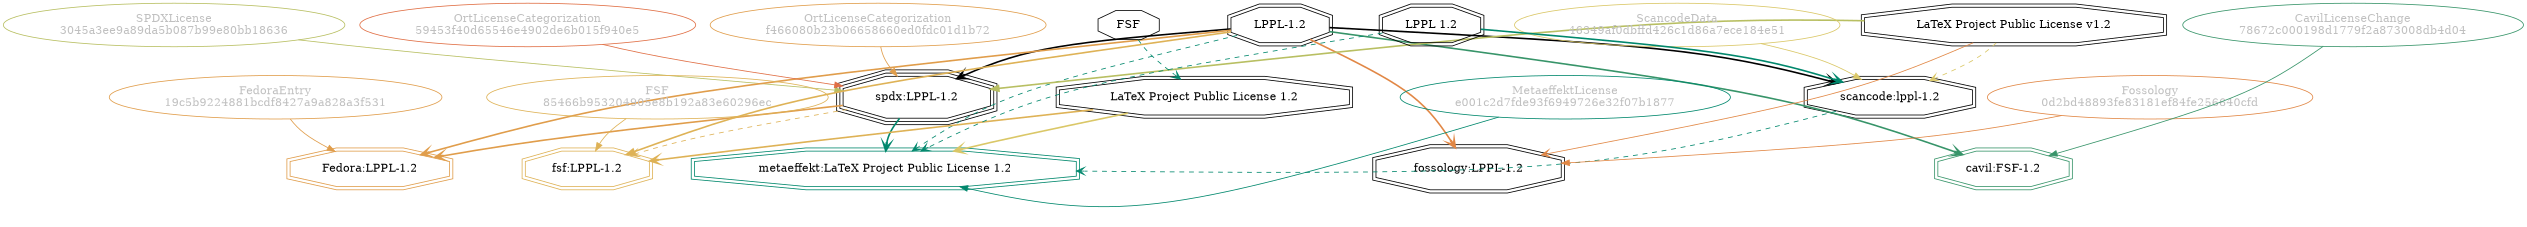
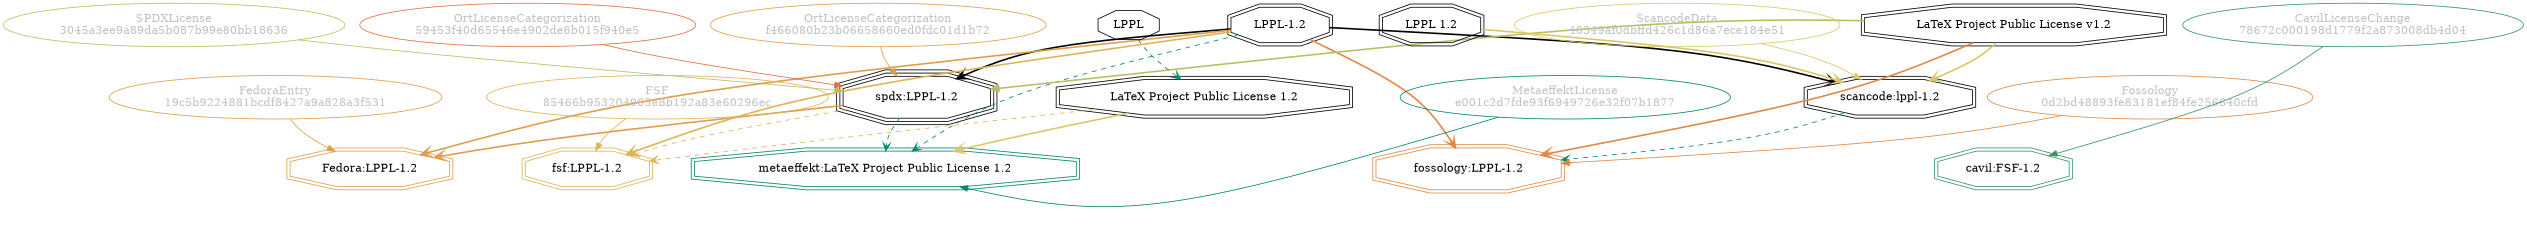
node "FSF": label "FSF" -> "LPPL"
edge "LPPL 1.2" -> "scancode:lppl-1.2": color #00876c -> #dac767
edge "LaTeX Project Public License v1.2" -> "scancode:lppl-1.2": style dashed -> bold
edge "LPPL-1.2" -> "fsf:LPPL-1.2": arrowhead normal -> vee
edge "LPPL-1.2" -> "cavil:FSF-1.2": removed
edge "LPPL 1.2" -> "metaeffekt:LaTeX Project Public License 1.2": removed
edge "LaTeX Project Public License v1.2" -> "fossology:LPPL-1.2": style solid -> bold
edge "spdx:LPPL-1.2" -> "metaeffekt:LaTeX Project Public License 1.2": style bold -> dashed
edge "LaTeX Project Public License 1.2" -> "fsf:LPPL-1.2": style bold -> dashed
node "fossology:LPPL-1.2": color black -> #e18745
edge "scancode:lppl-1.2" -> "metaeffekt:LaTeX Project Public License 1.2": now "scancode:lppl-1.2" -> "fossology:LPPL-1.2"
